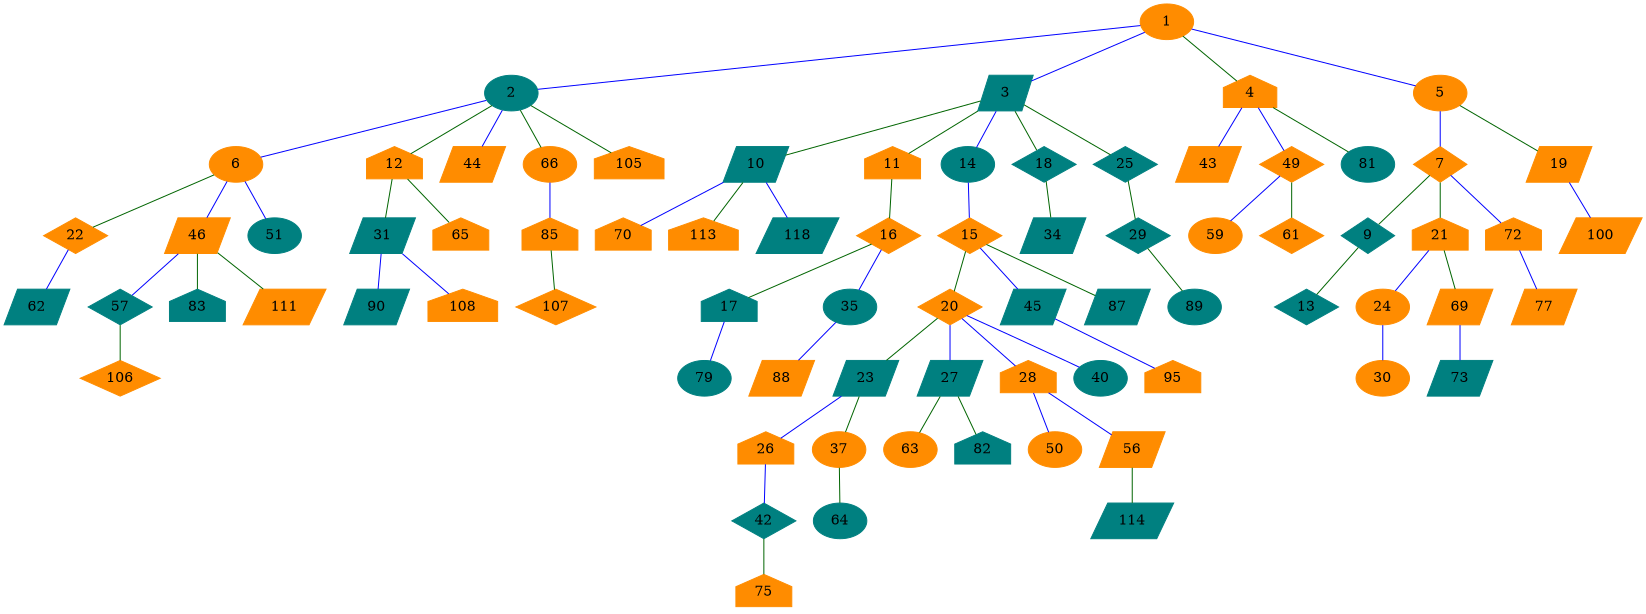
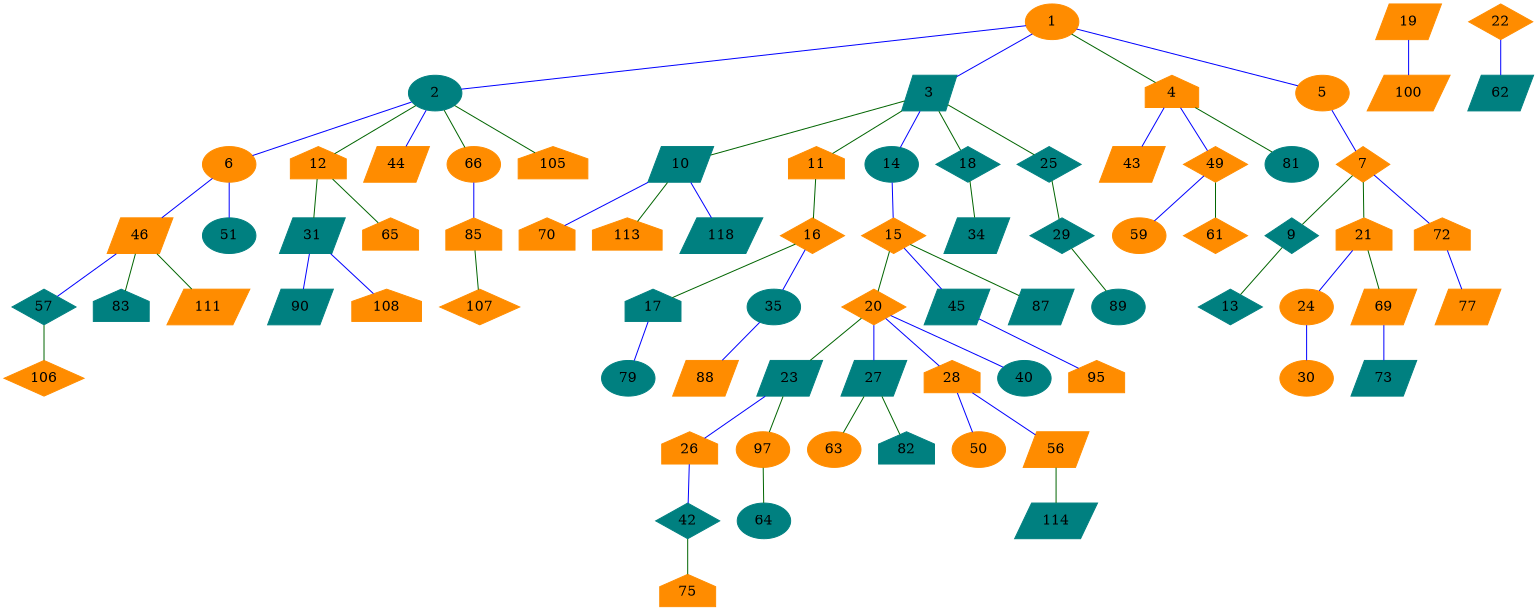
edge "5" -- "19": removed
edge "6" -- "22": removed
node "37": label "37" -> "97"
